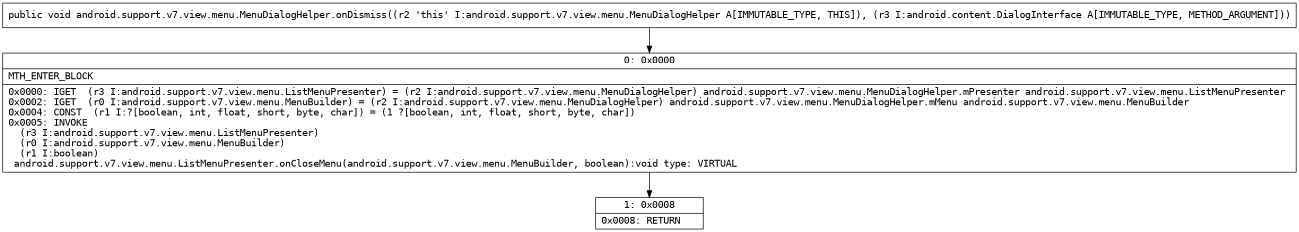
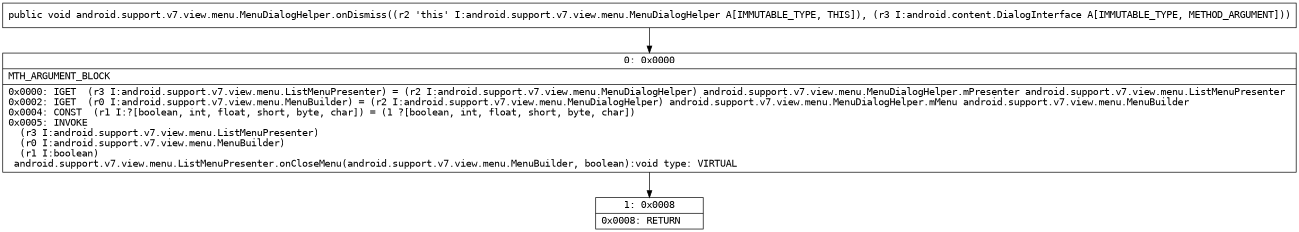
node "0: 0x0000": text "MTH_ENTER_BLOCK" -> "MTH_ARGUMENT_BLOCK"
